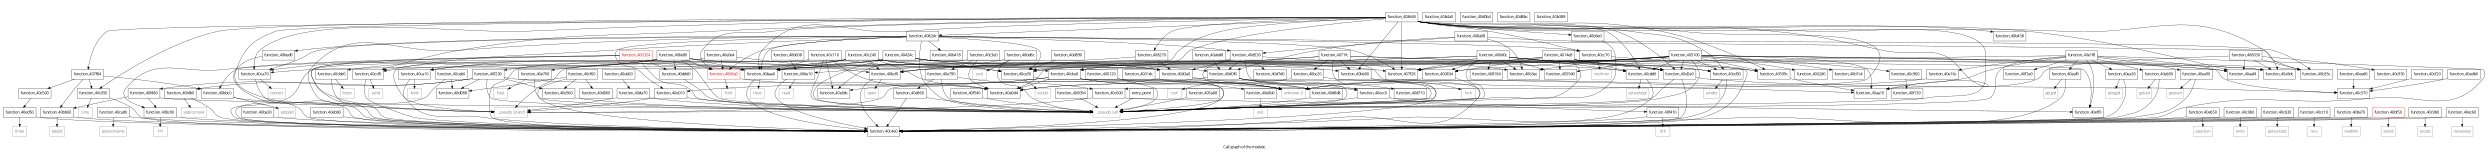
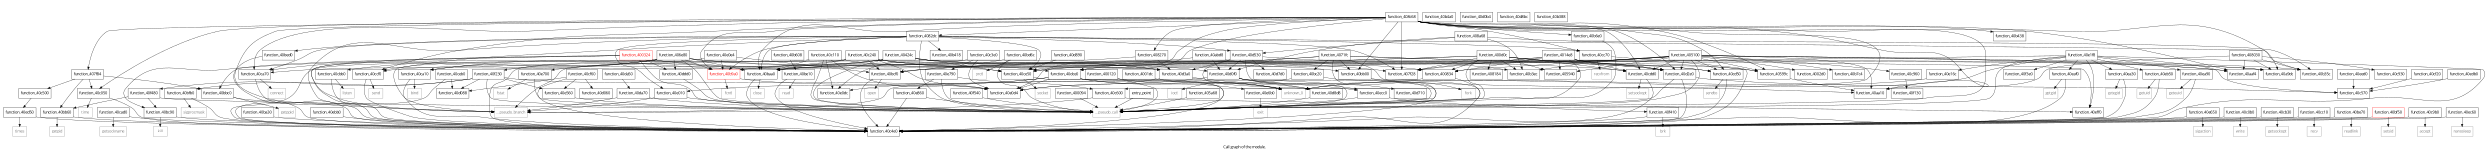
edge "function_40c240" -> "function_40b9a0": now "function_40abd8" -> "function_40b9a0"
edge "function_405100" -> "function_40be10": removed
